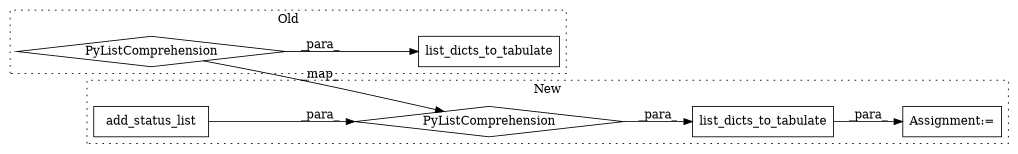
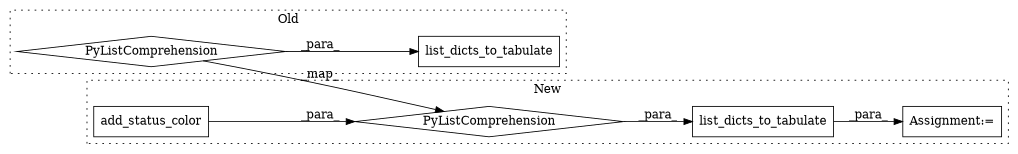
node "add_status_list": label "add_status_list" -> "add_status_color"
